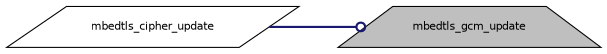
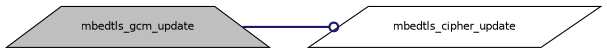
edge "mbedtls_cipher_update" -> "mbedtls_gcm_update": reversed
